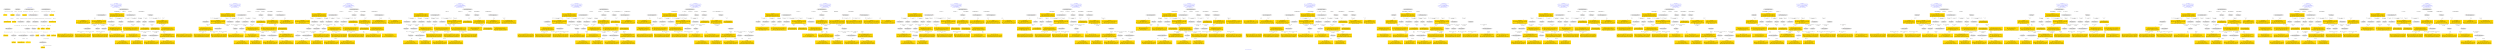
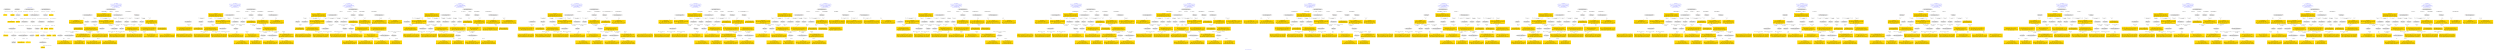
node "provenanceTypeURI": removed
node "nationality": fillcolor gold -> lightgray
